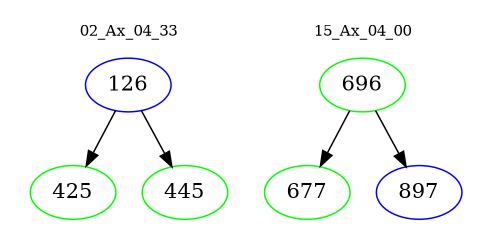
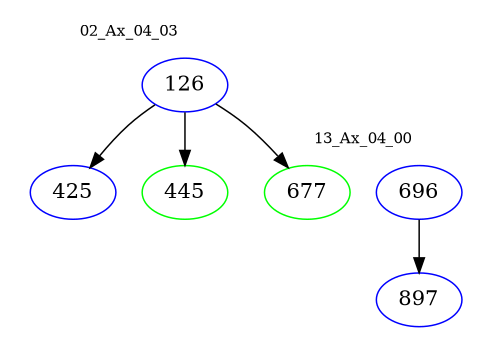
cluster "02_Ax_04_33": label "02_Ax_04_33" -> "02_Ax_04_03"
cluster "15_Ax_04_00": label "15_Ax_04_00" -> "13_Ax_04_00"
node "696": color green -> blue
edge "696" -> "677": now "126" -> "677"
node "425": color green -> blue
